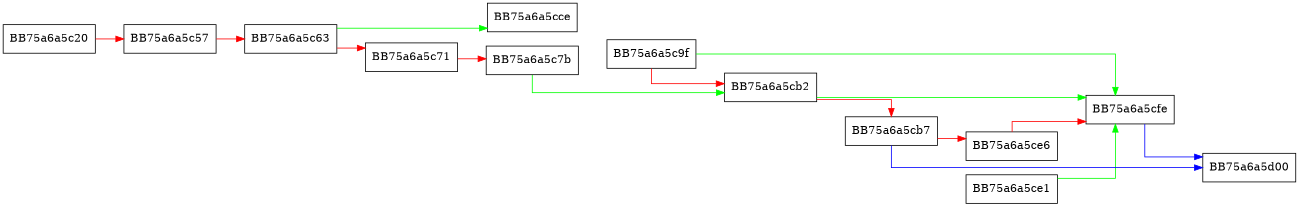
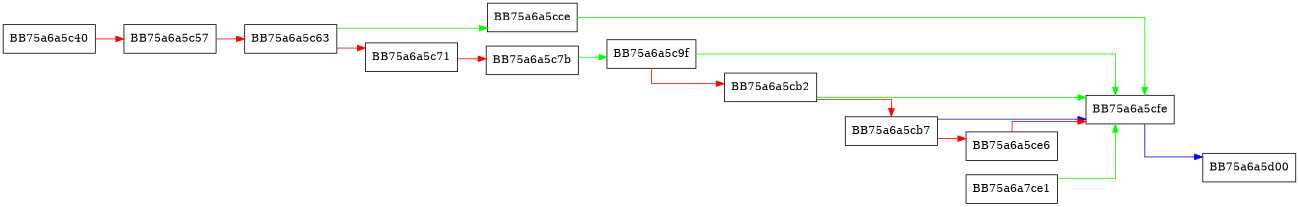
edge "BB75a6a5cce" -> "BB75a6a5cfe": added
node "BB75a6a5c20": label "BB75a6a5c20" -> "BB75a6a5c40"
edge "BB75a6a5c7b" -> "BB75a6a5cb2": now "BB75a6a5c7b" -> "BB75a6a5c9f"
edge "BB75a6a5cb7" -> "BB75a6a5d00": now "BB75a6a5cb7" -> "BB75a6a5cfe"
node "BB75a6a5ce1": label "BB75a6a5ce1" -> "BB75a6a7ce1"
